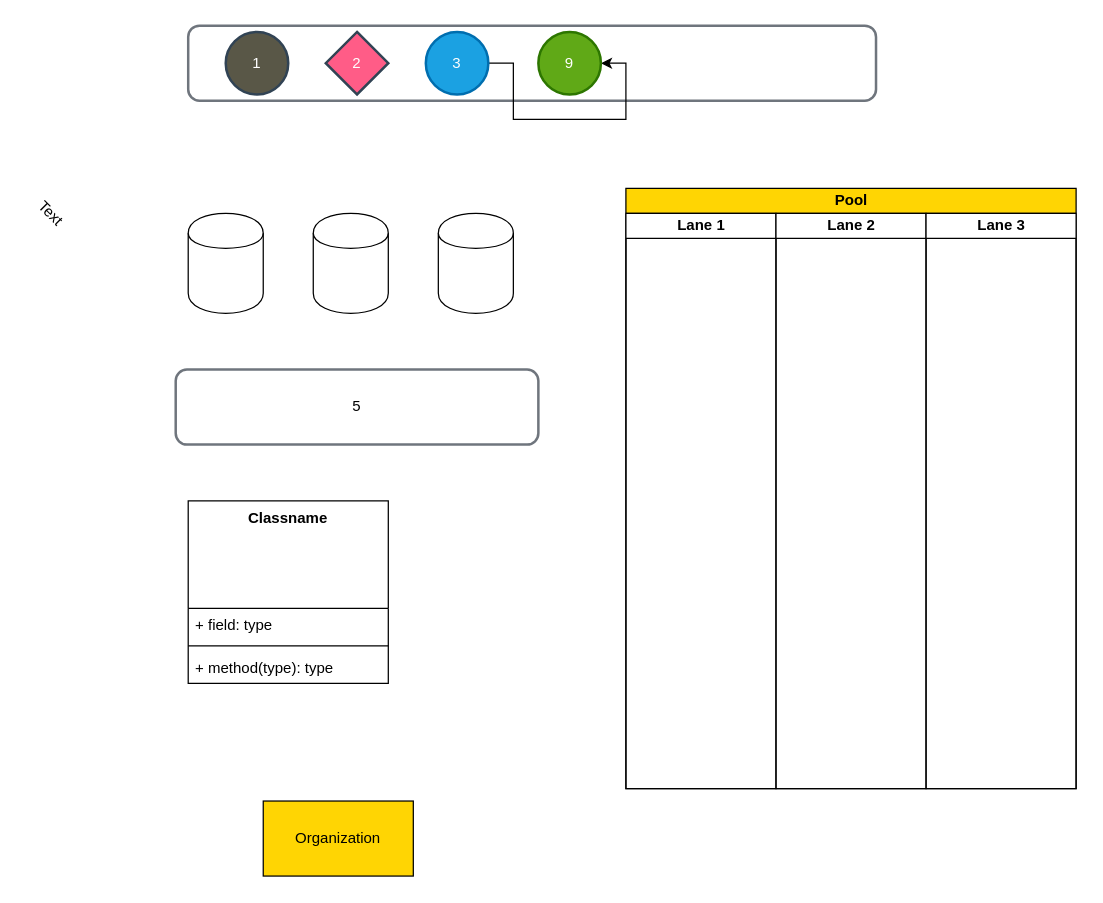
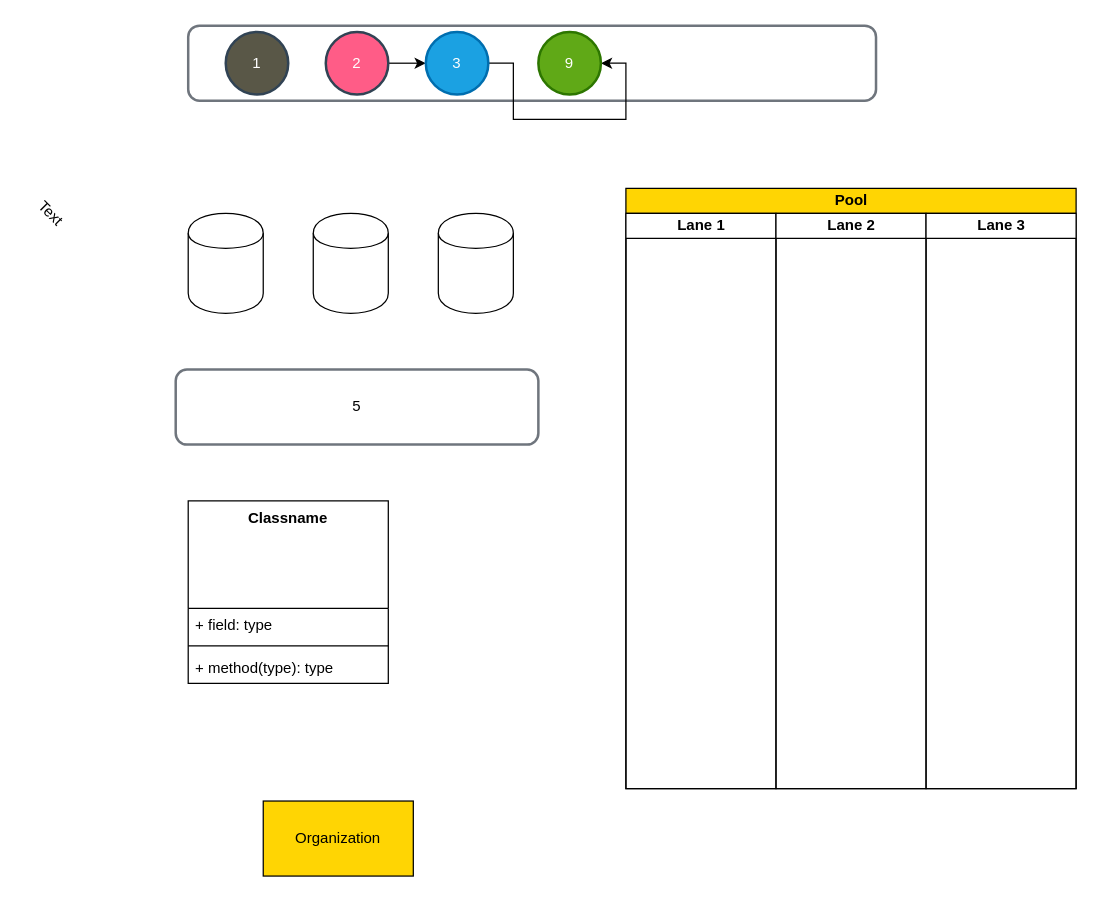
node "2": shape diamond -> ellipse
edge "2" -> "3": added
